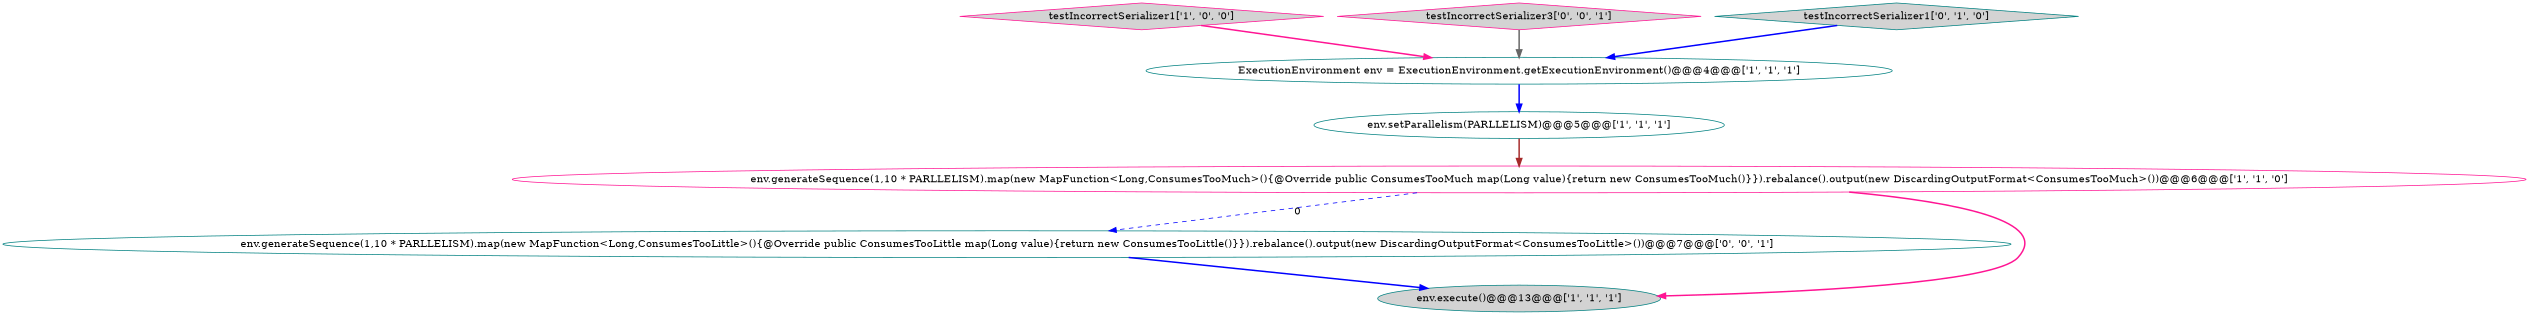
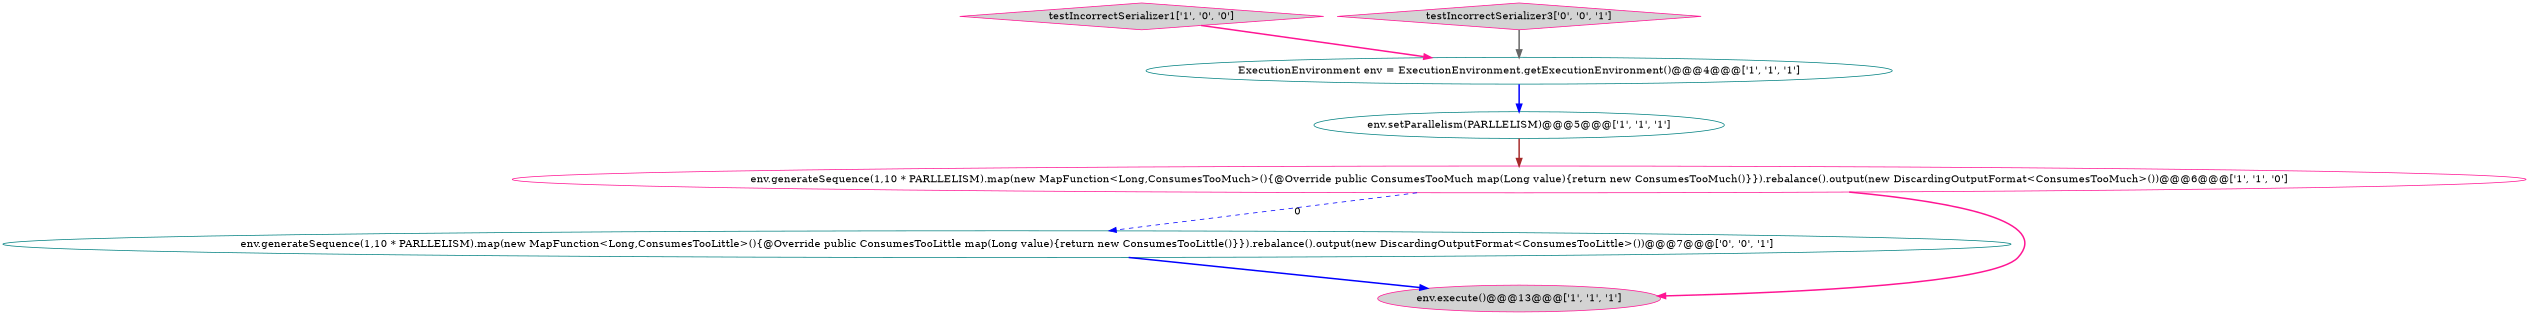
node "testIncorrectSerializer1['0', '1', '0']": removed
node "env.execute()@@@13@@@['1', '1', '1']": color teal -> deeppink
